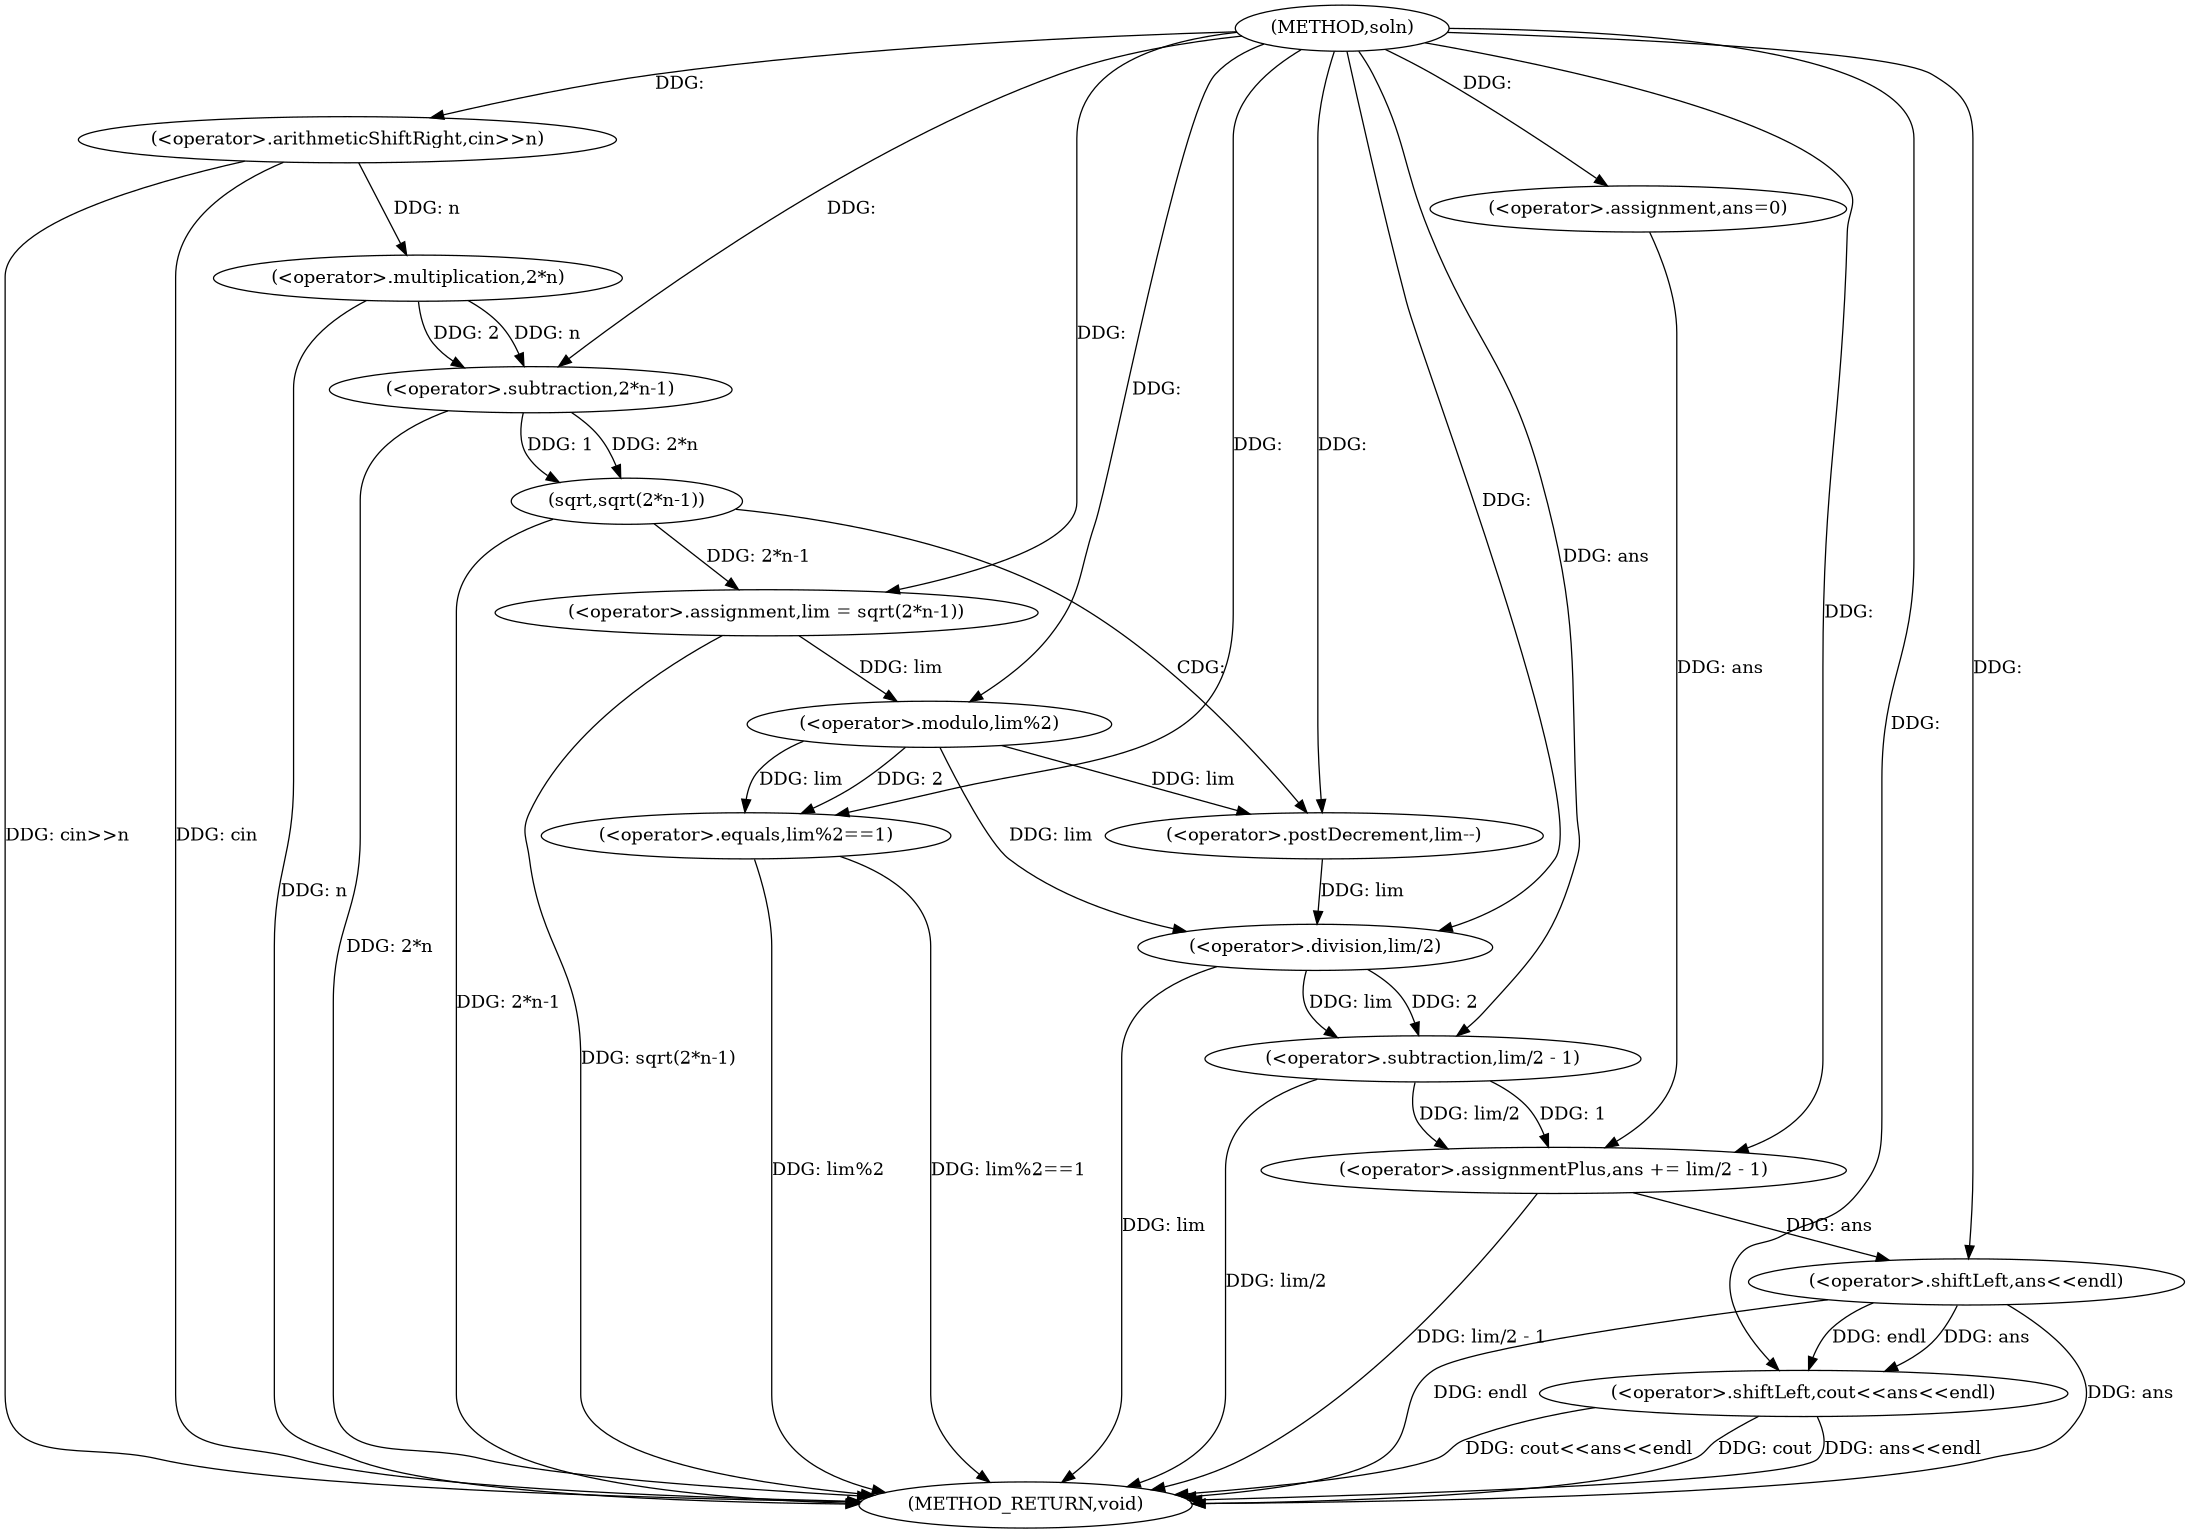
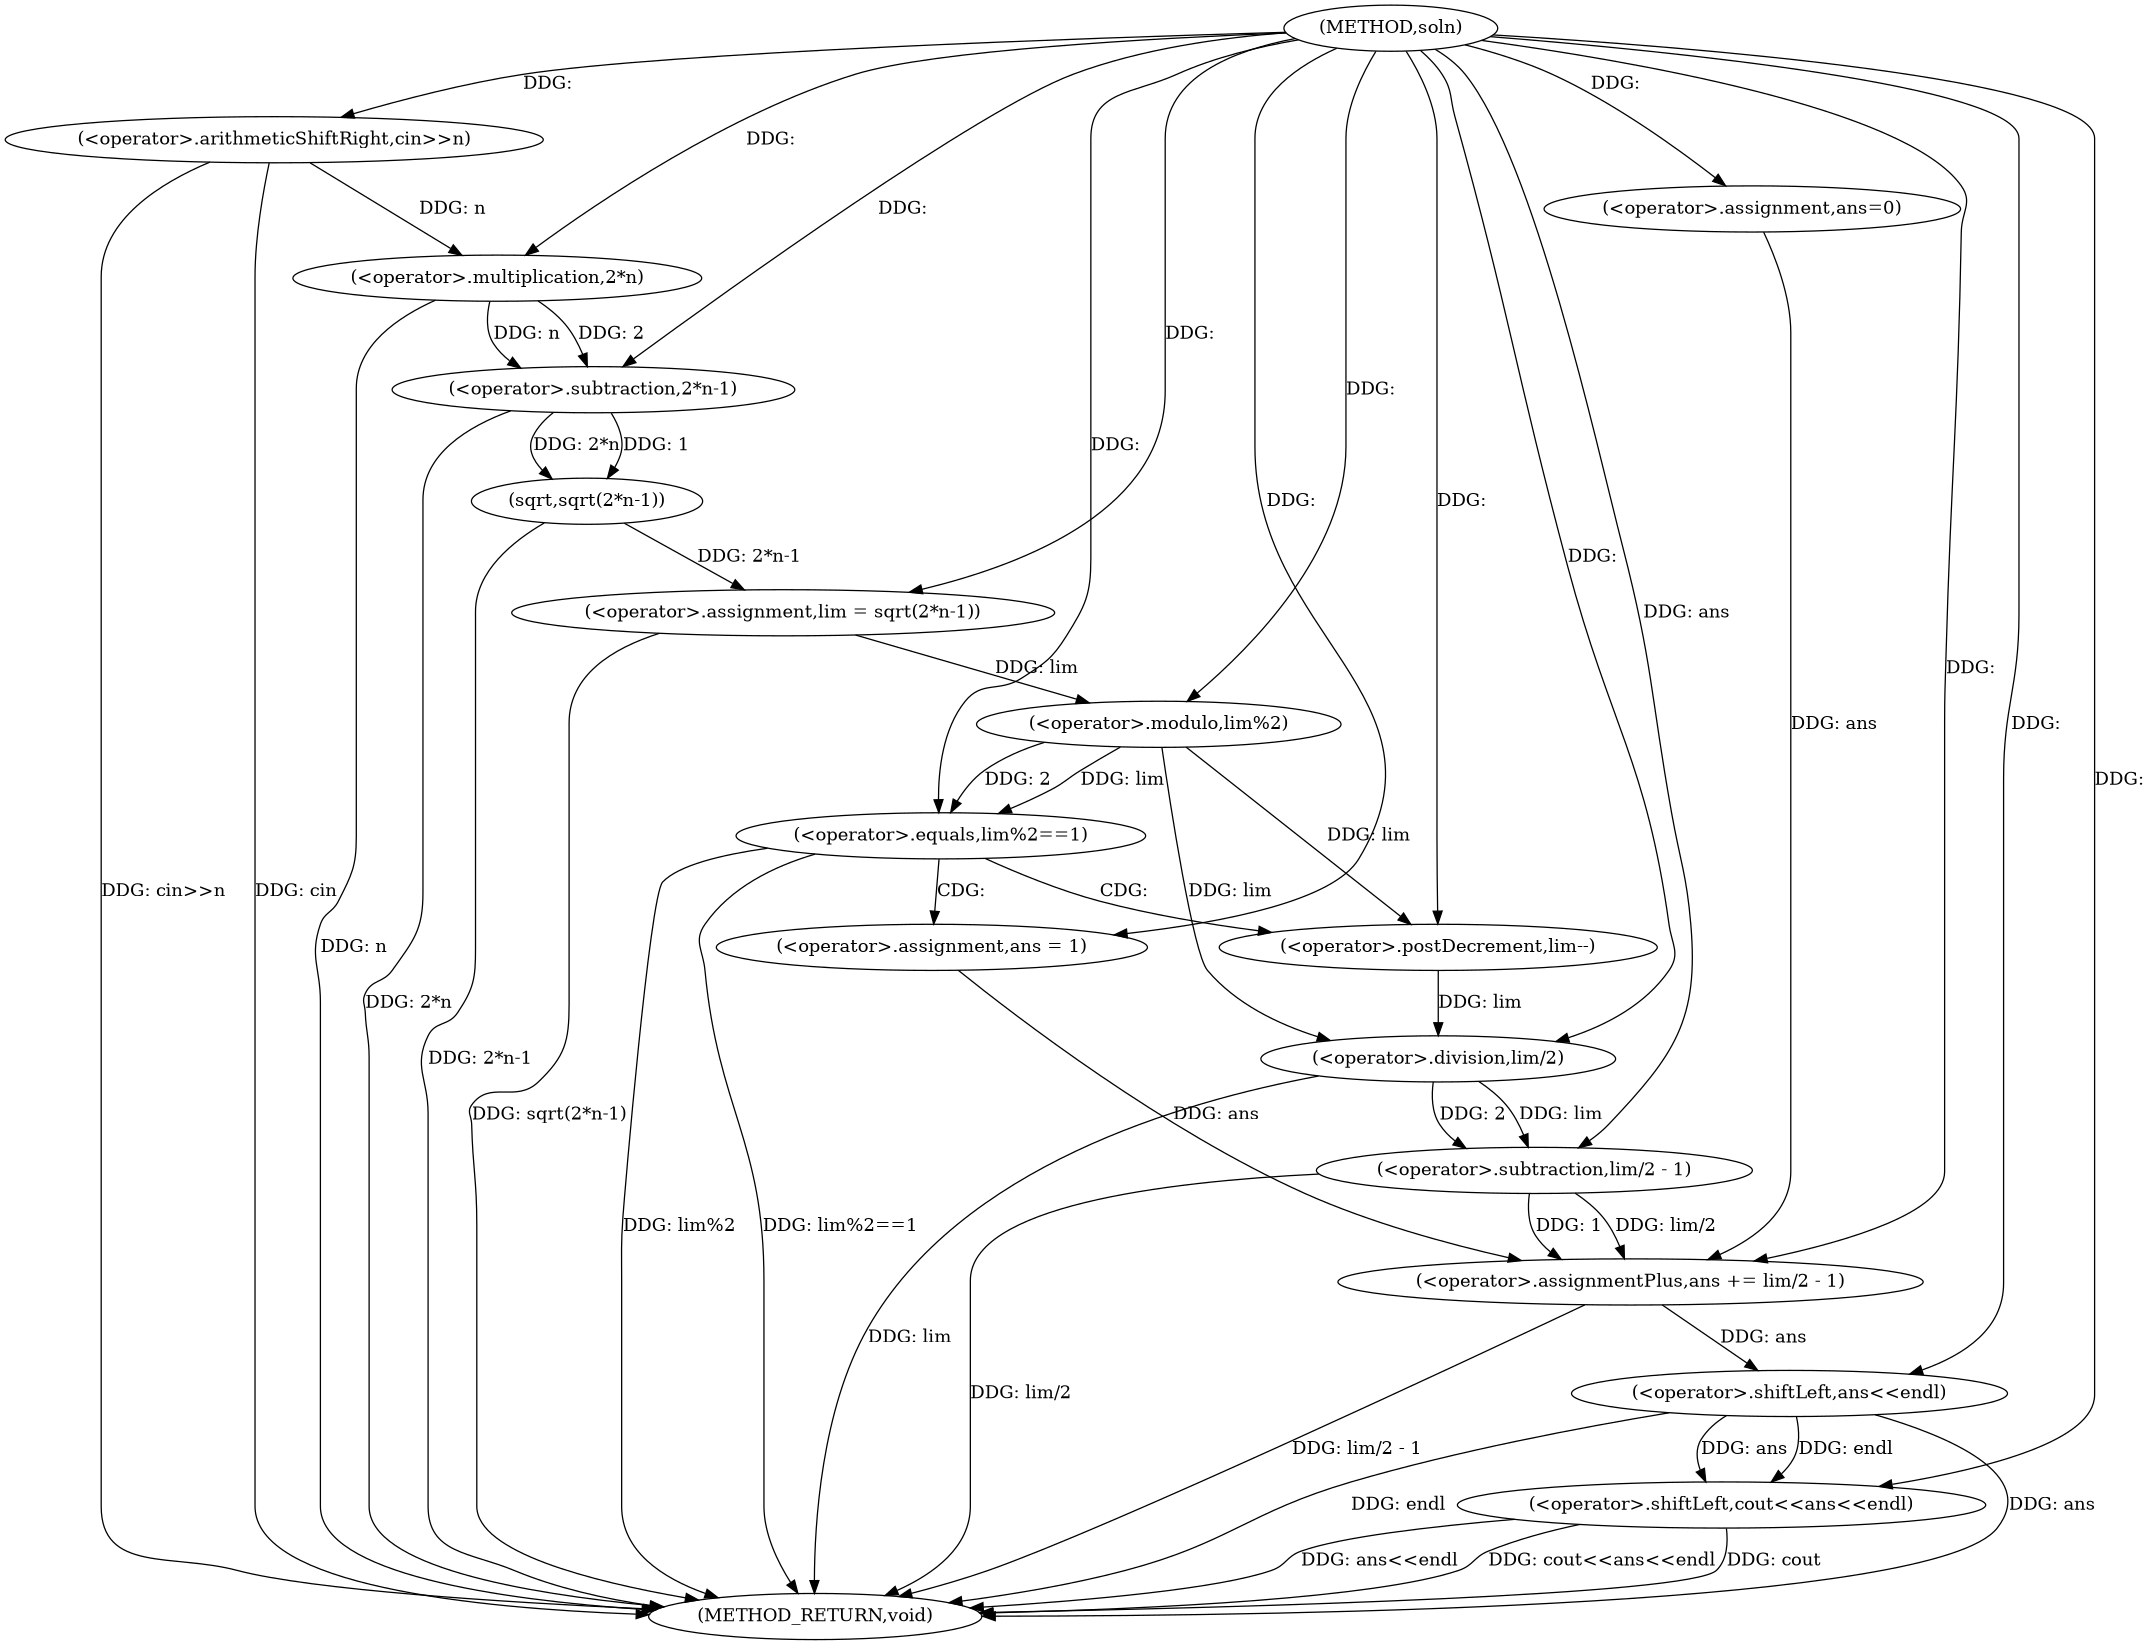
edge "(METHOD,soln)" -> "(<operator>.multiplication,2*n)": added, label "DDG:"
edge "(sqrt,sqrt(2*n-1))" -> "(<operator>.postDecrement,lim--)": now "(<operator>.equals,lim%2==1)" -> "(<operator>.postDecrement,lim--)"
node "(<operator>.assignment,ans = 1)": added
